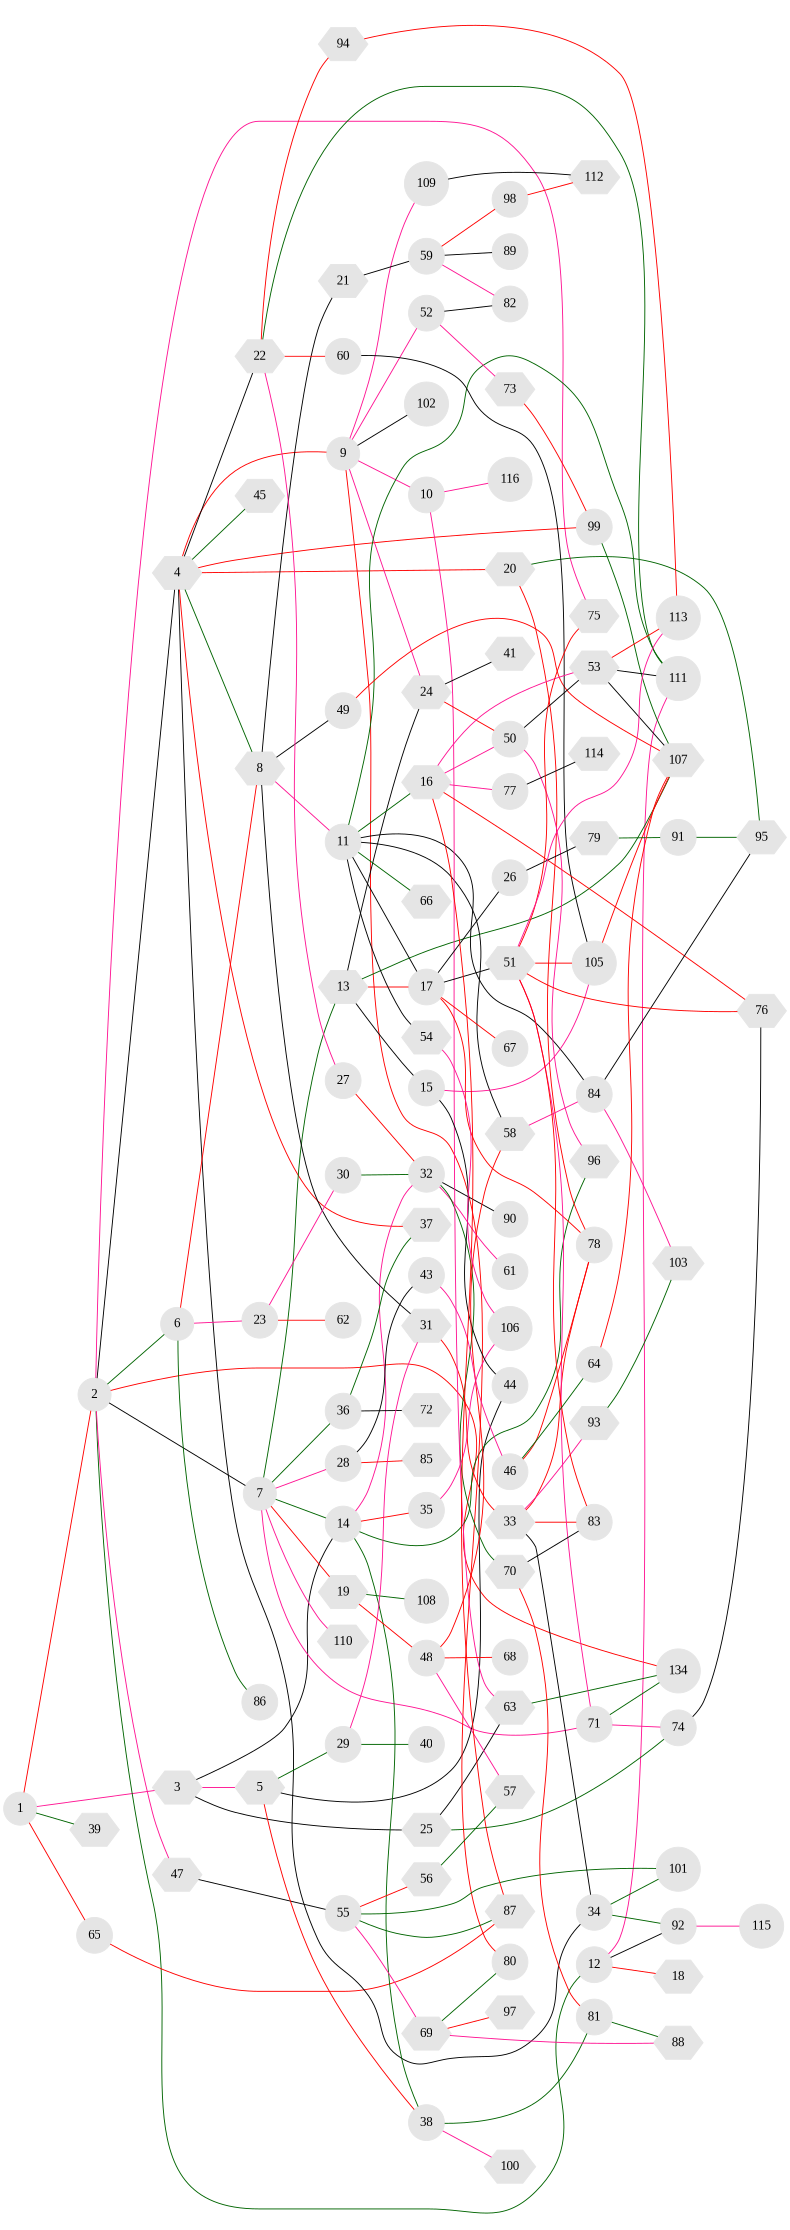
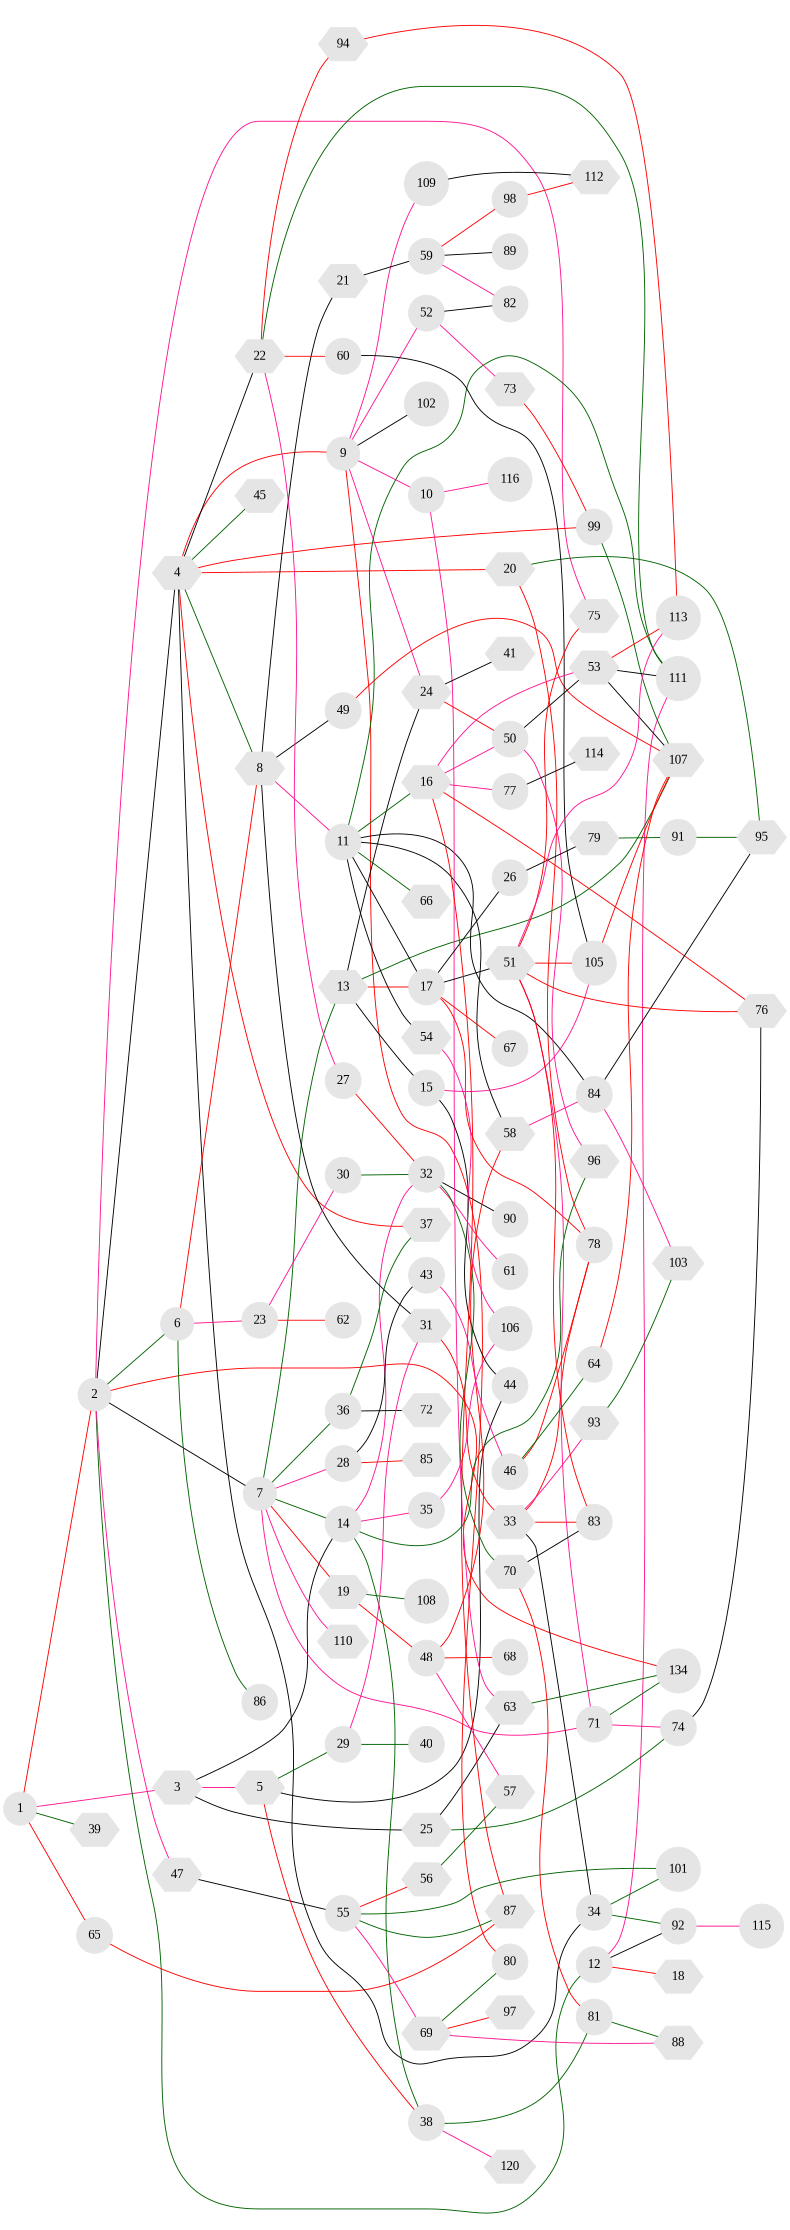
edge "35" -- "14": color red -> deeppink
node "100": label "100" -> "120"
